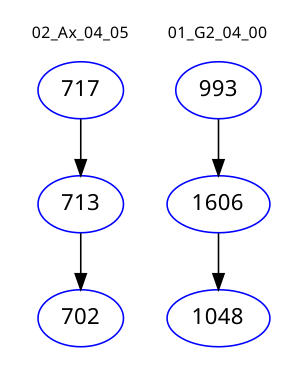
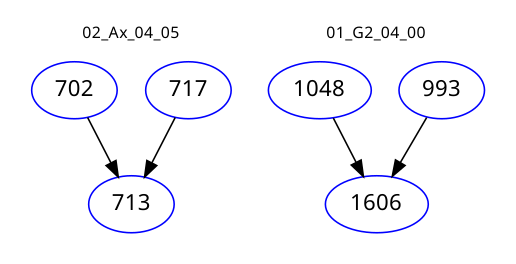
edge "713" -> "702": reversed
edge "1606" -> "1048": reversed
